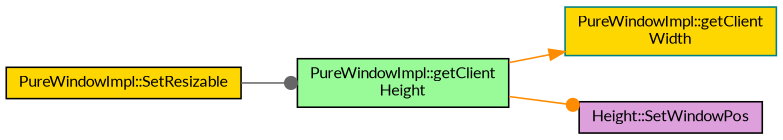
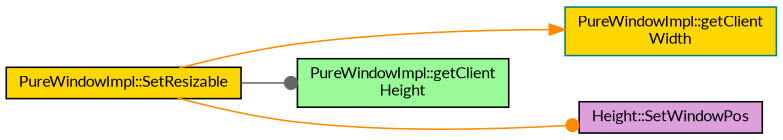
edge "PureWindowImpl::getClient Height" -> "PureWindowImpl::getClient Width": now "PureWindowImpl::SetResizable" -> "PureWindowImpl::getClient Width"
edge "PureWindowImpl::getClient Height" -> "Height::SetWindowPos": now "PureWindowImpl::SetResizable" -> "Height::SetWindowPos"
